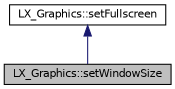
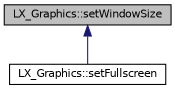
edge "LX_Graphics::setWindowSize" -> "LX_Graphics::setFullscreen": reversed
